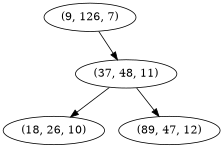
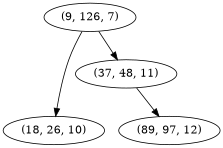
edge "(37, 48, 11)" -> "(18, 26, 10)": now "(9, 126, 7)" -> "(18, 26, 10)"
node "(89, 47, 12)": label "(89, 47, 12)" -> "(89, 97, 12)"
